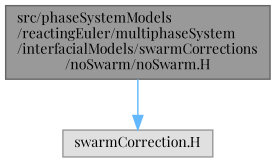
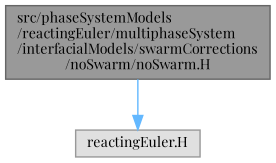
node "swarmCorrection.H": label "swarmCorrection.H" -> "reactingEuler.H"
